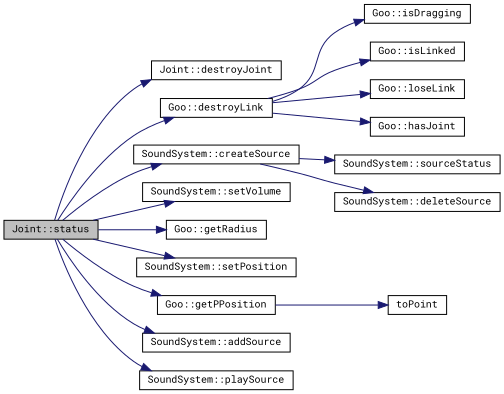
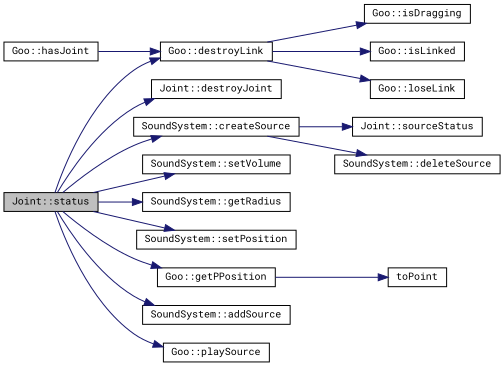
edge "Goo::destroyLink" -> "Goo::hasJoint": reversed
node "SoundSystem::sourceStatus": label "SoundSystem::sourceStatus" -> "Joint::sourceStatus"
node "Goo::getRadius": label "Goo::getRadius" -> "SoundSystem::getRadius"
node "SoundSystem::playSource": label "SoundSystem::playSource" -> "Goo::playSource"
